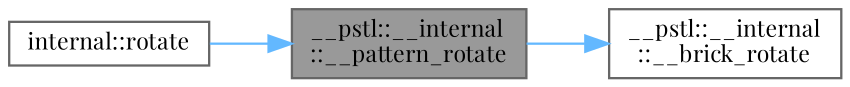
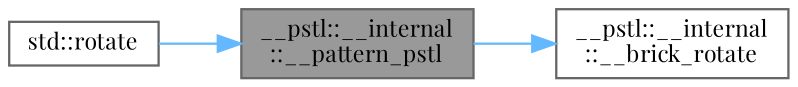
node "internal::rotate": label "internal::rotate" -> "std::rotate"
node "__pstl::__internal ::__pattern_rotate": label "__pstl::__internal ::__pattern_rotate" -> "__pstl::__internal ::__pattern_pstl"
